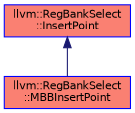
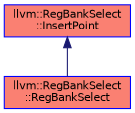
node "llvm::RegBankSelect ::MBBInsertPoint": label "llvm::RegBankSelect ::MBBInsertPoint" -> "llvm::RegBankSelect ::RegBankSelect"
